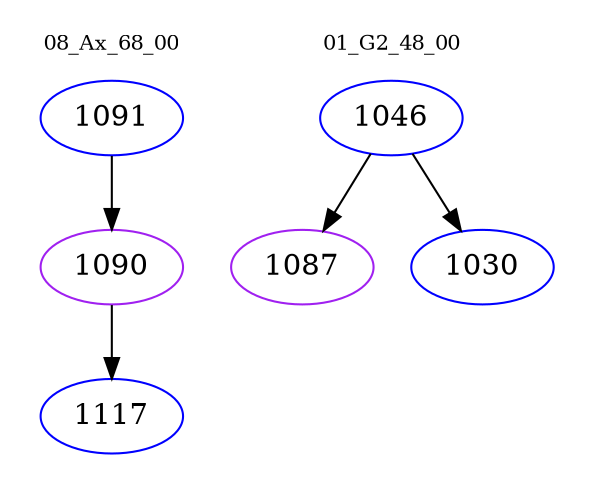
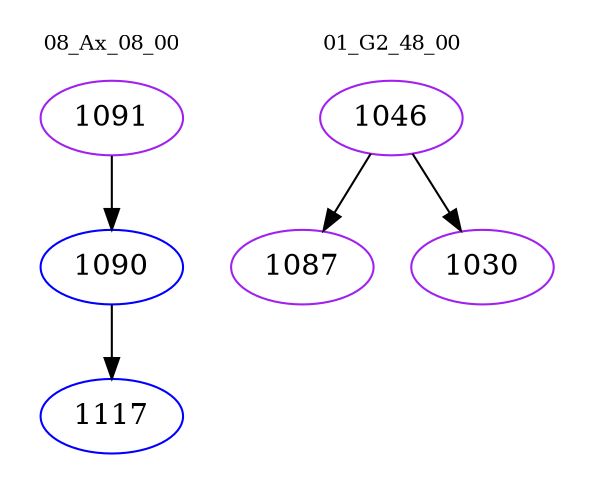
cluster "08_Ax_68_00": label "08_Ax_68_00" -> "08_Ax_08_00"
node "1091": color blue -> purple
node "1046": color blue -> purple
node "1090": color purple -> blue
node "1030": color blue -> purple
